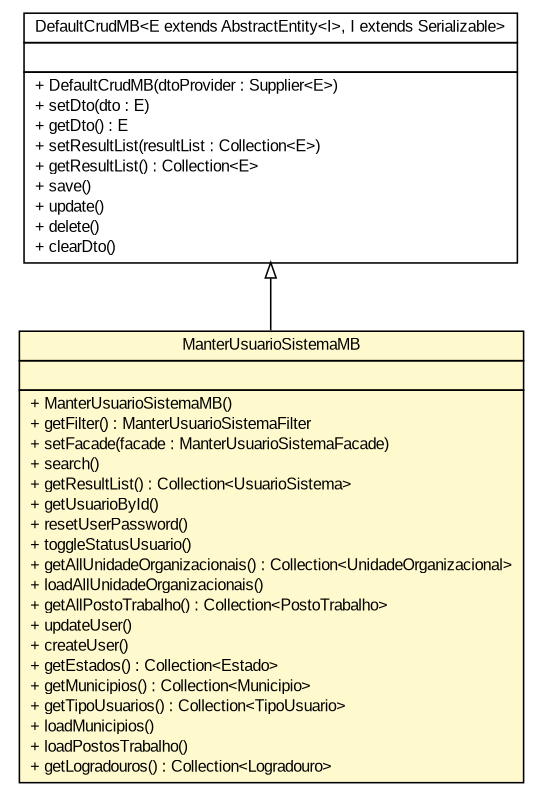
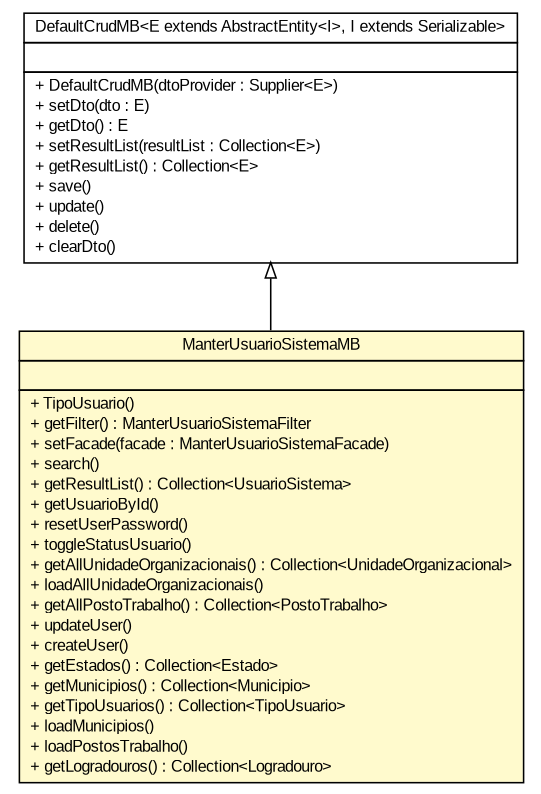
node "ManterUsuarioSistemaMB": text "+ ManterUsuarioSistemaMB()" -> "+ TipoUsuario()"
